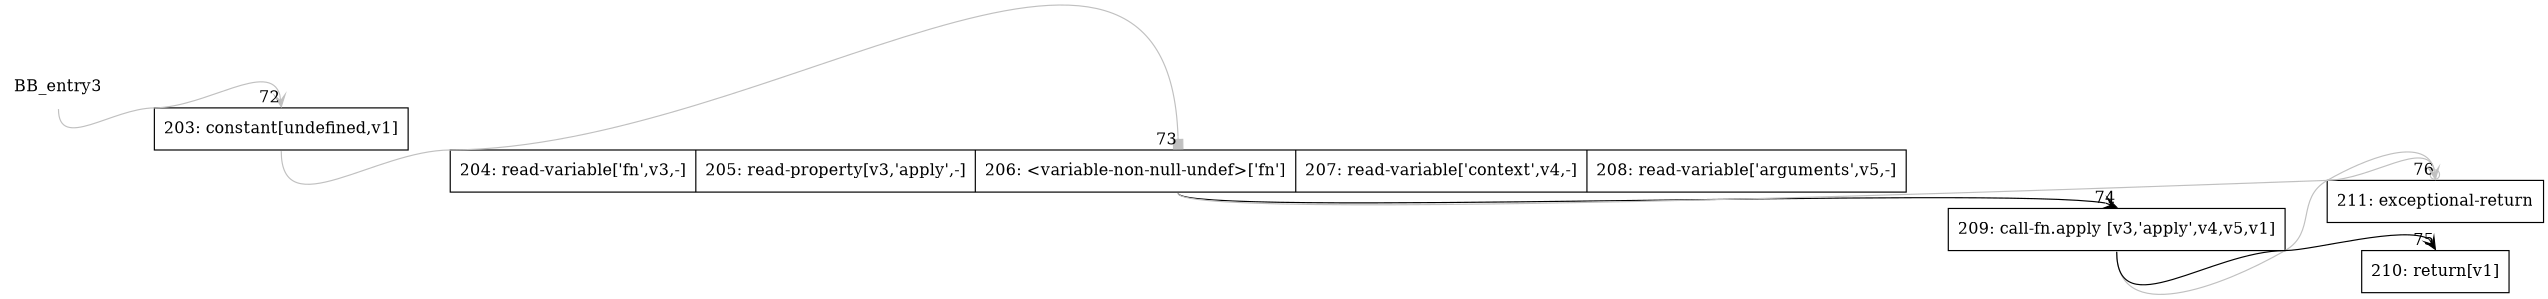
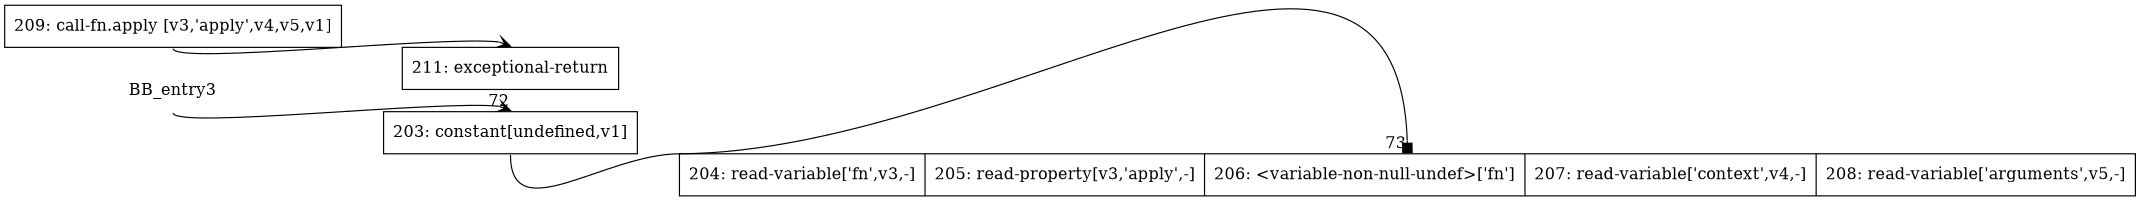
edge "203: constant[undefined,v1]" -> "204: read-variable['fn',v3,-]": color gray -> black
edge "BB_entry3" -> "203: constant[undefined,v1]": color gray -> black
edge "204: read-variable['fn',v3,-]" -> "211: exceptional-return": removed
edge "204: read-variable['fn',v3,-]" -> "209: call-fn.apply [v3,'apply',v4,v5,v1]": removed
edge "209: call-fn.apply [v3,'apply',v4,v5,v1]" -> "211: exceptional-return": color gray -> black
node "210: return[v1]": removed
